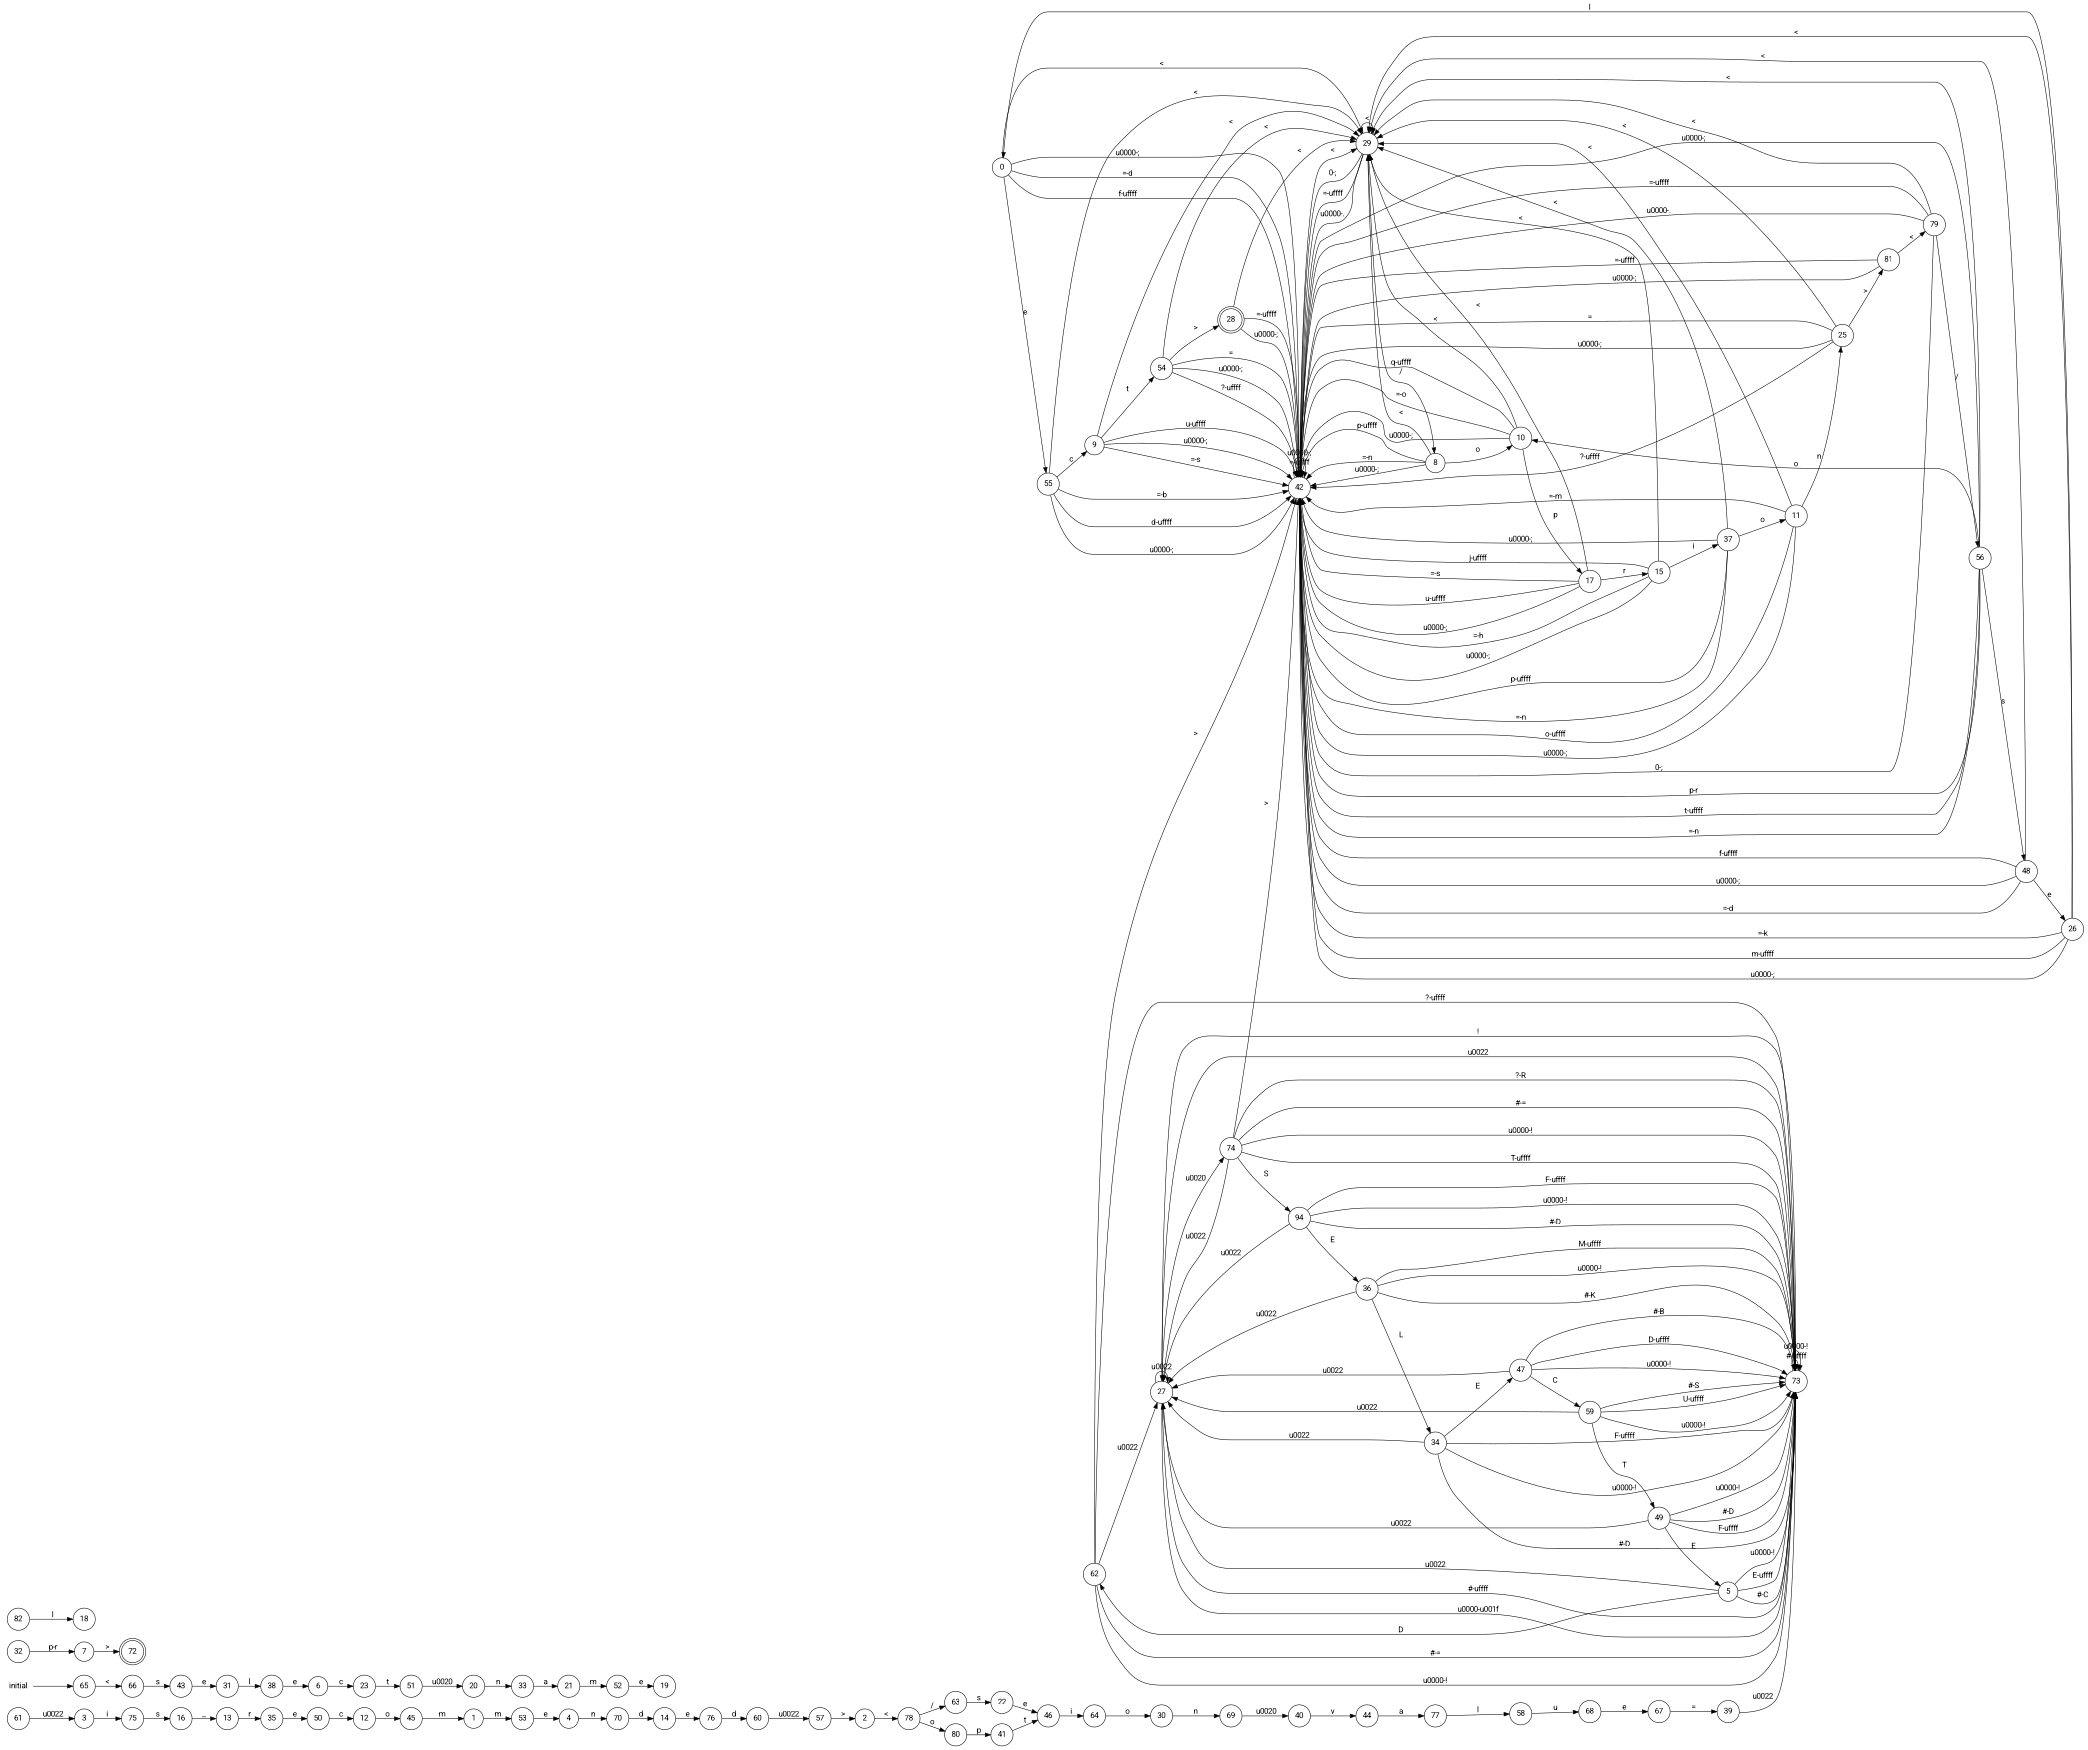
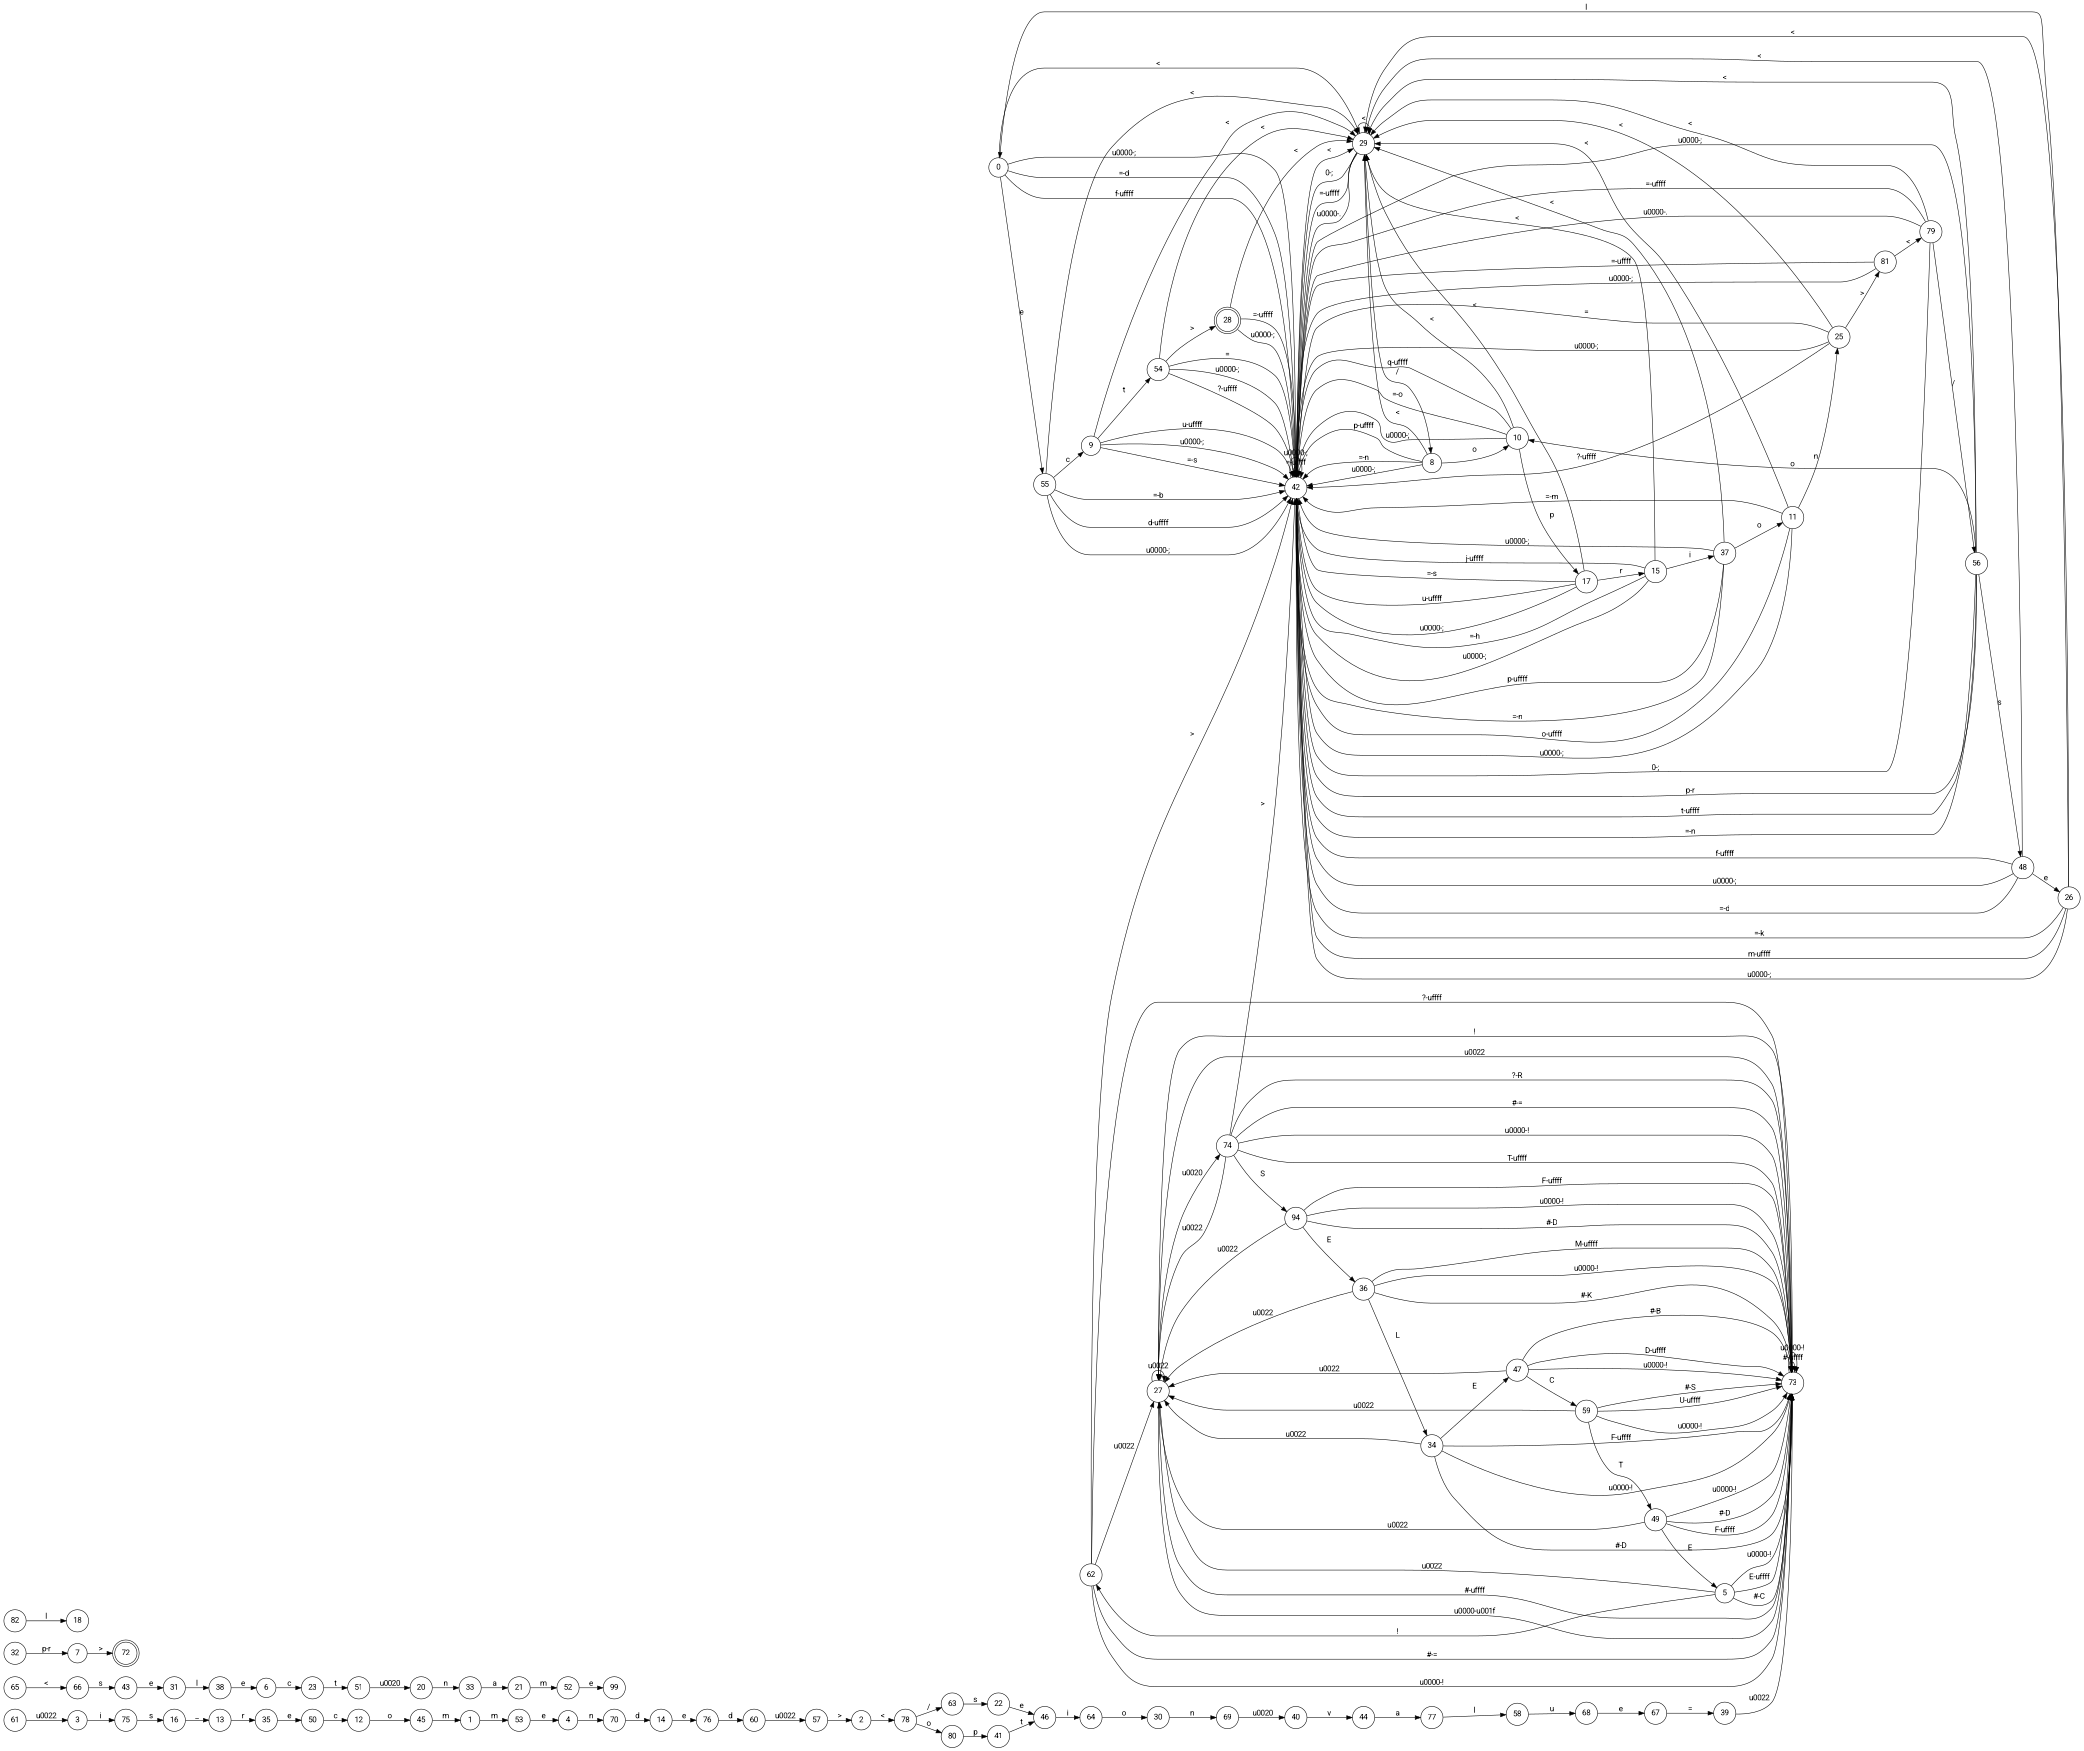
edge "5" -> "62": label "D" -> "!"
node "initial": removed
node "19": label "19" -> "99"
